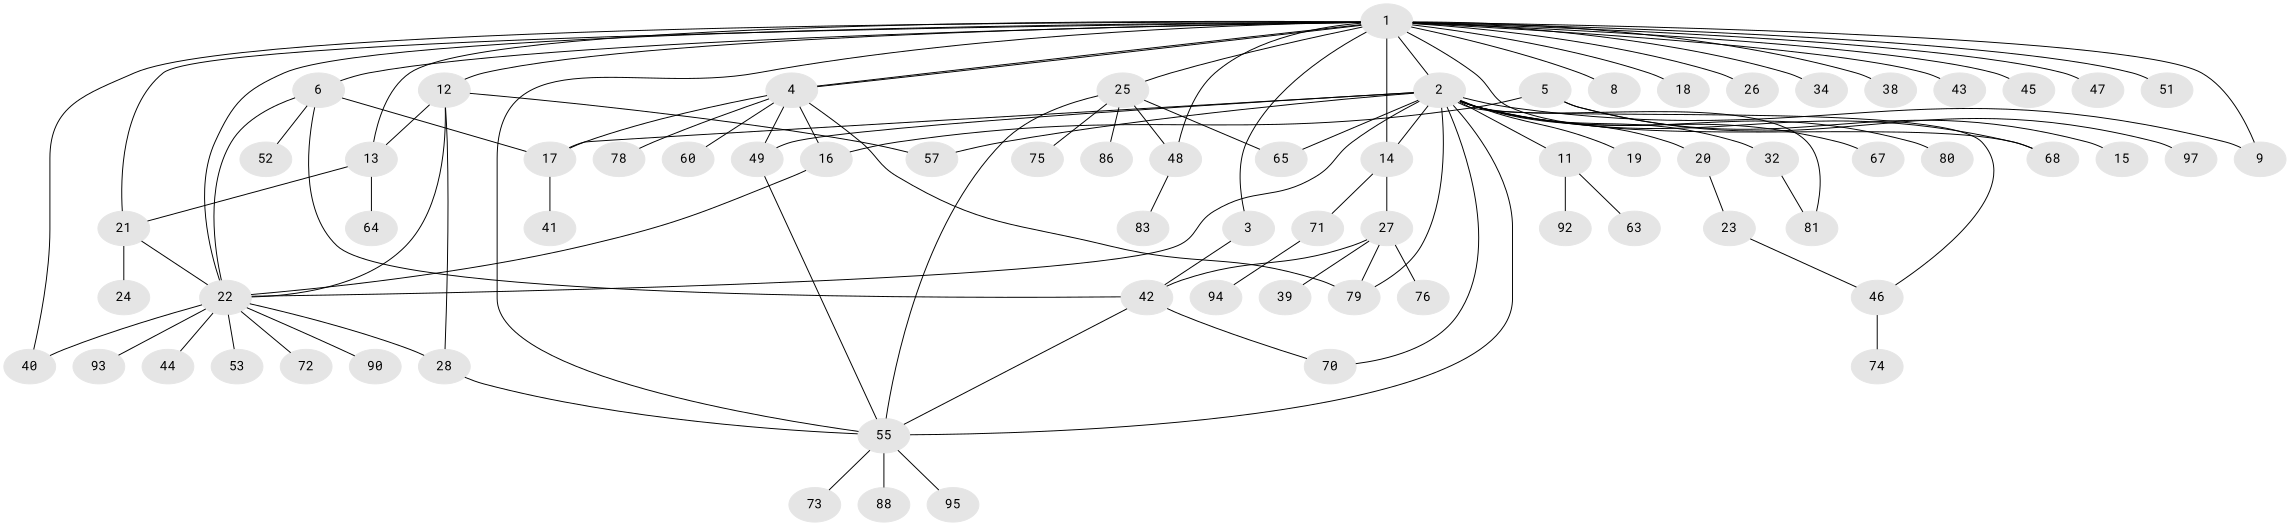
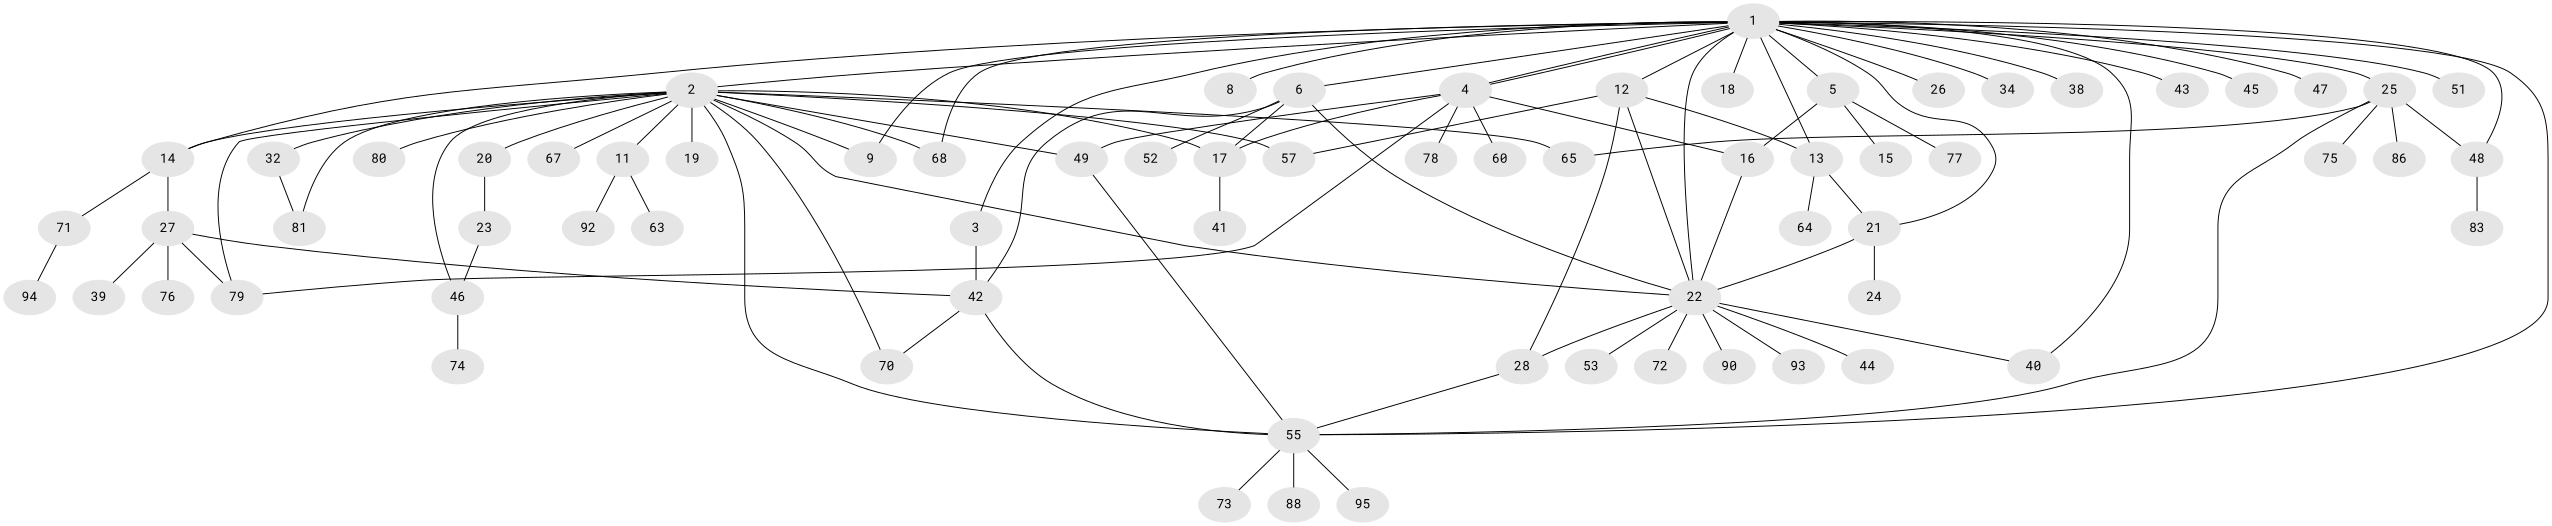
edge "1" -- "5": added
node "97": label "97" -> "77"
